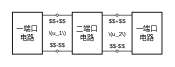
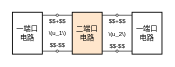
node "二端口 电路": fillcolor #ffffff -> #ffe6cc
